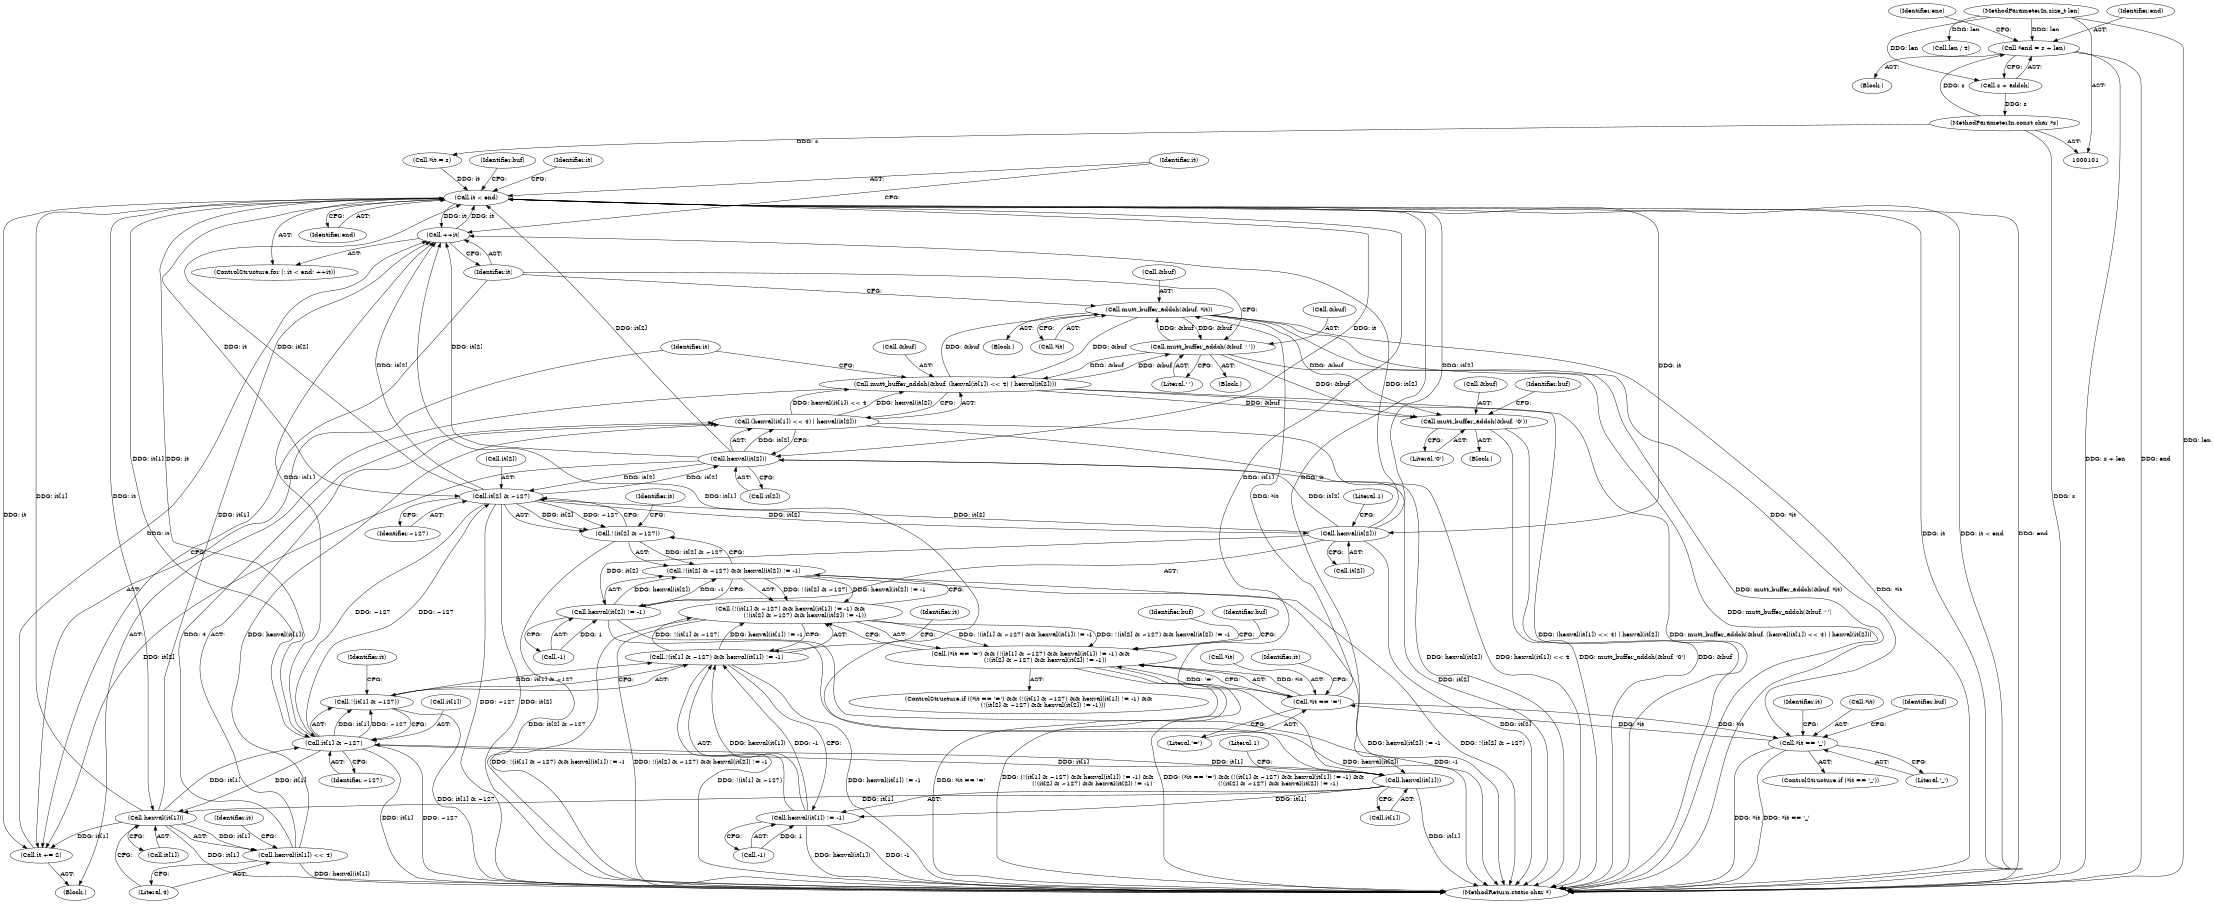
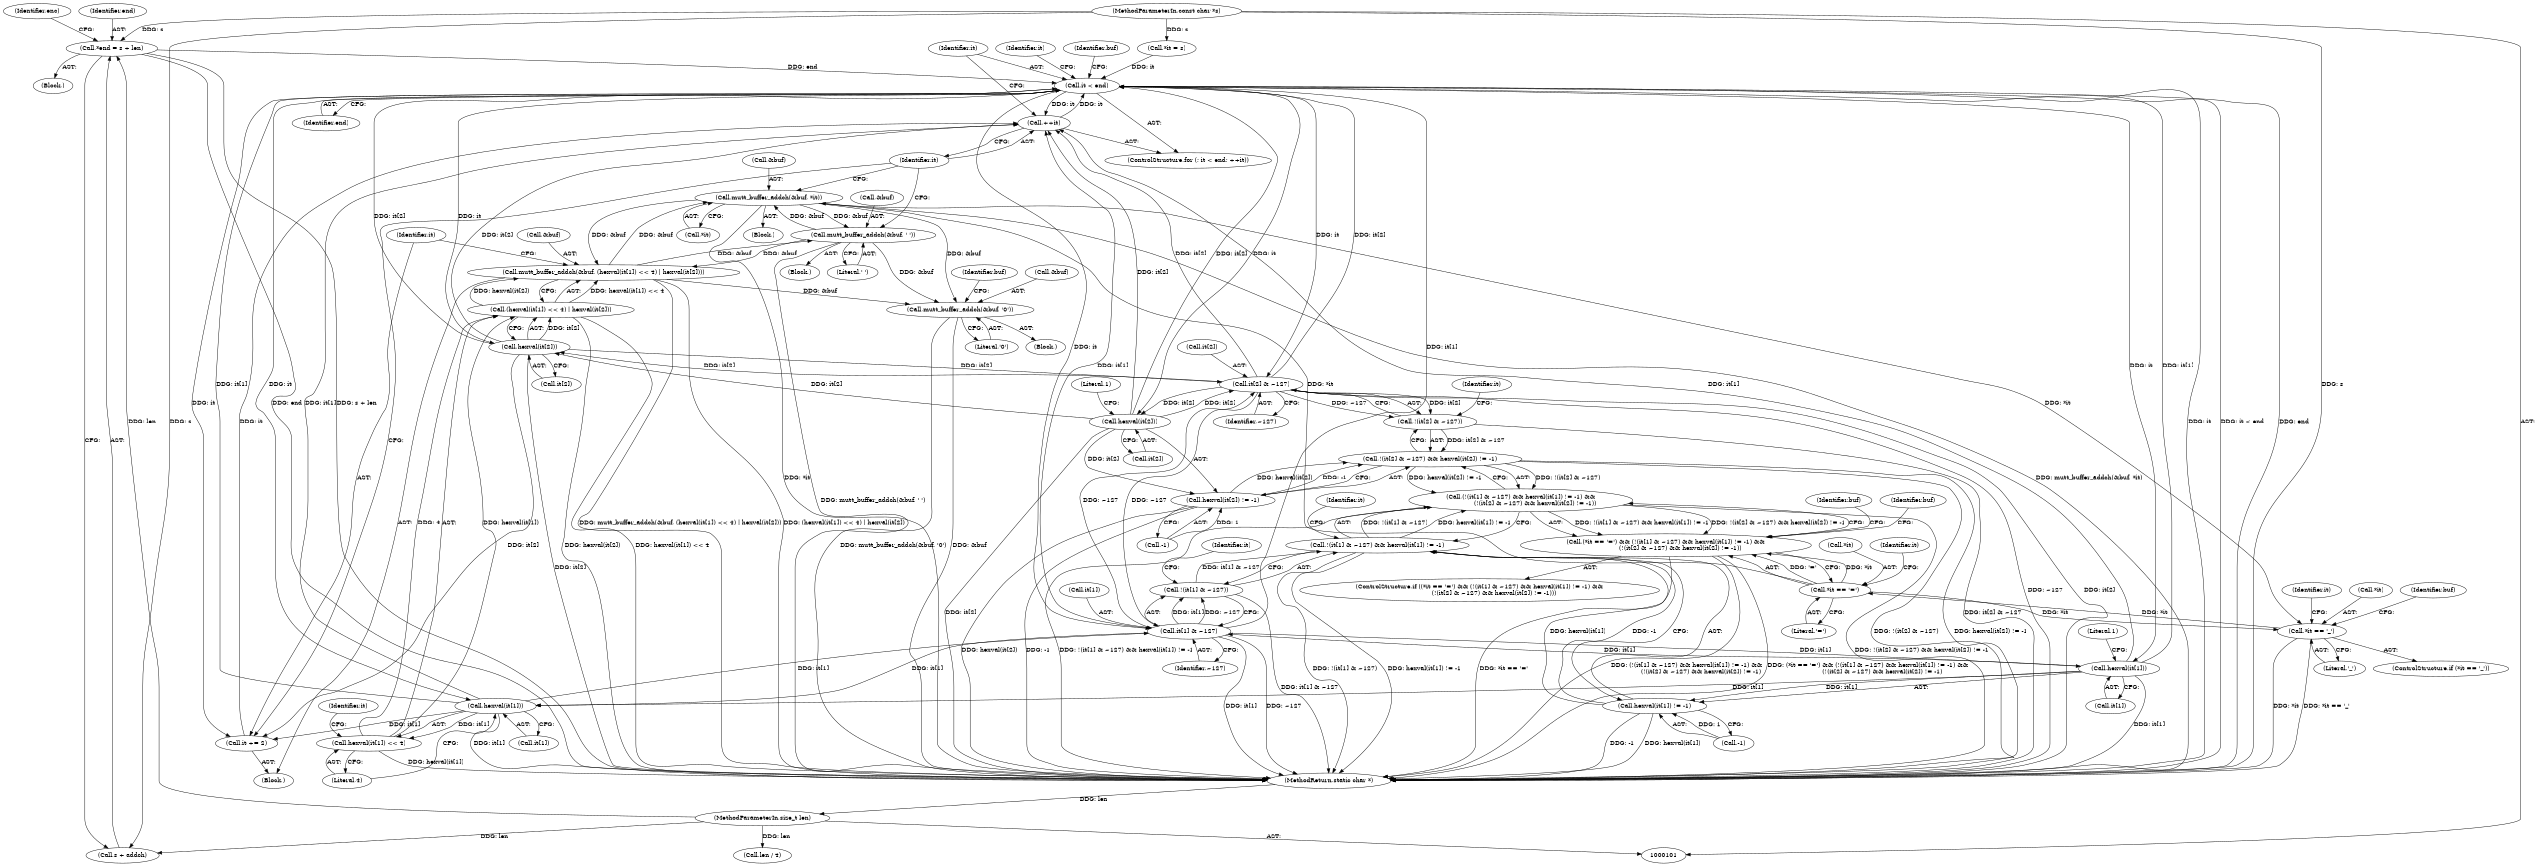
edge "(Call,*end = s + len)" -> "(Call,it < end)": added, label "DDG: end"
edge "(Call,s + addch)" -> "(MethodParameterIn,const char *s)": reversed
edge "(MethodParameterIn,size_t len)" -> "(MethodReturn,static char *)": reversed
